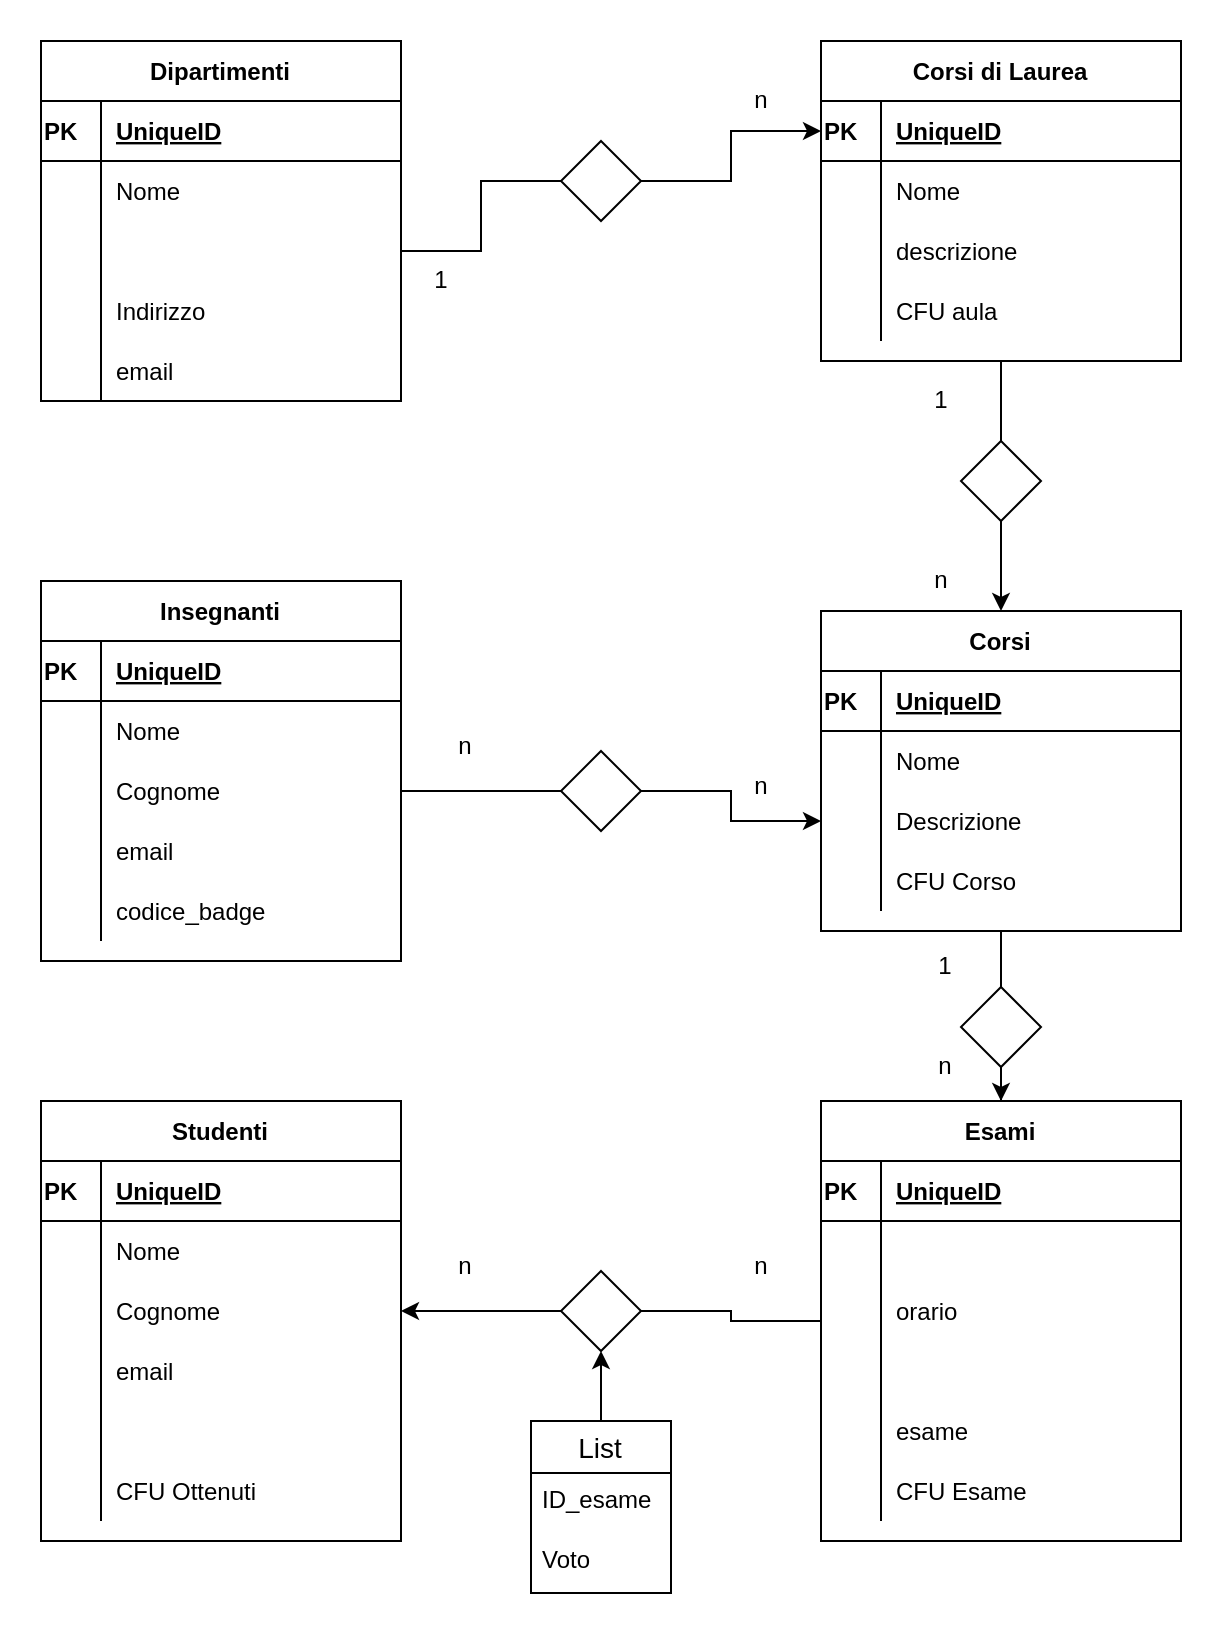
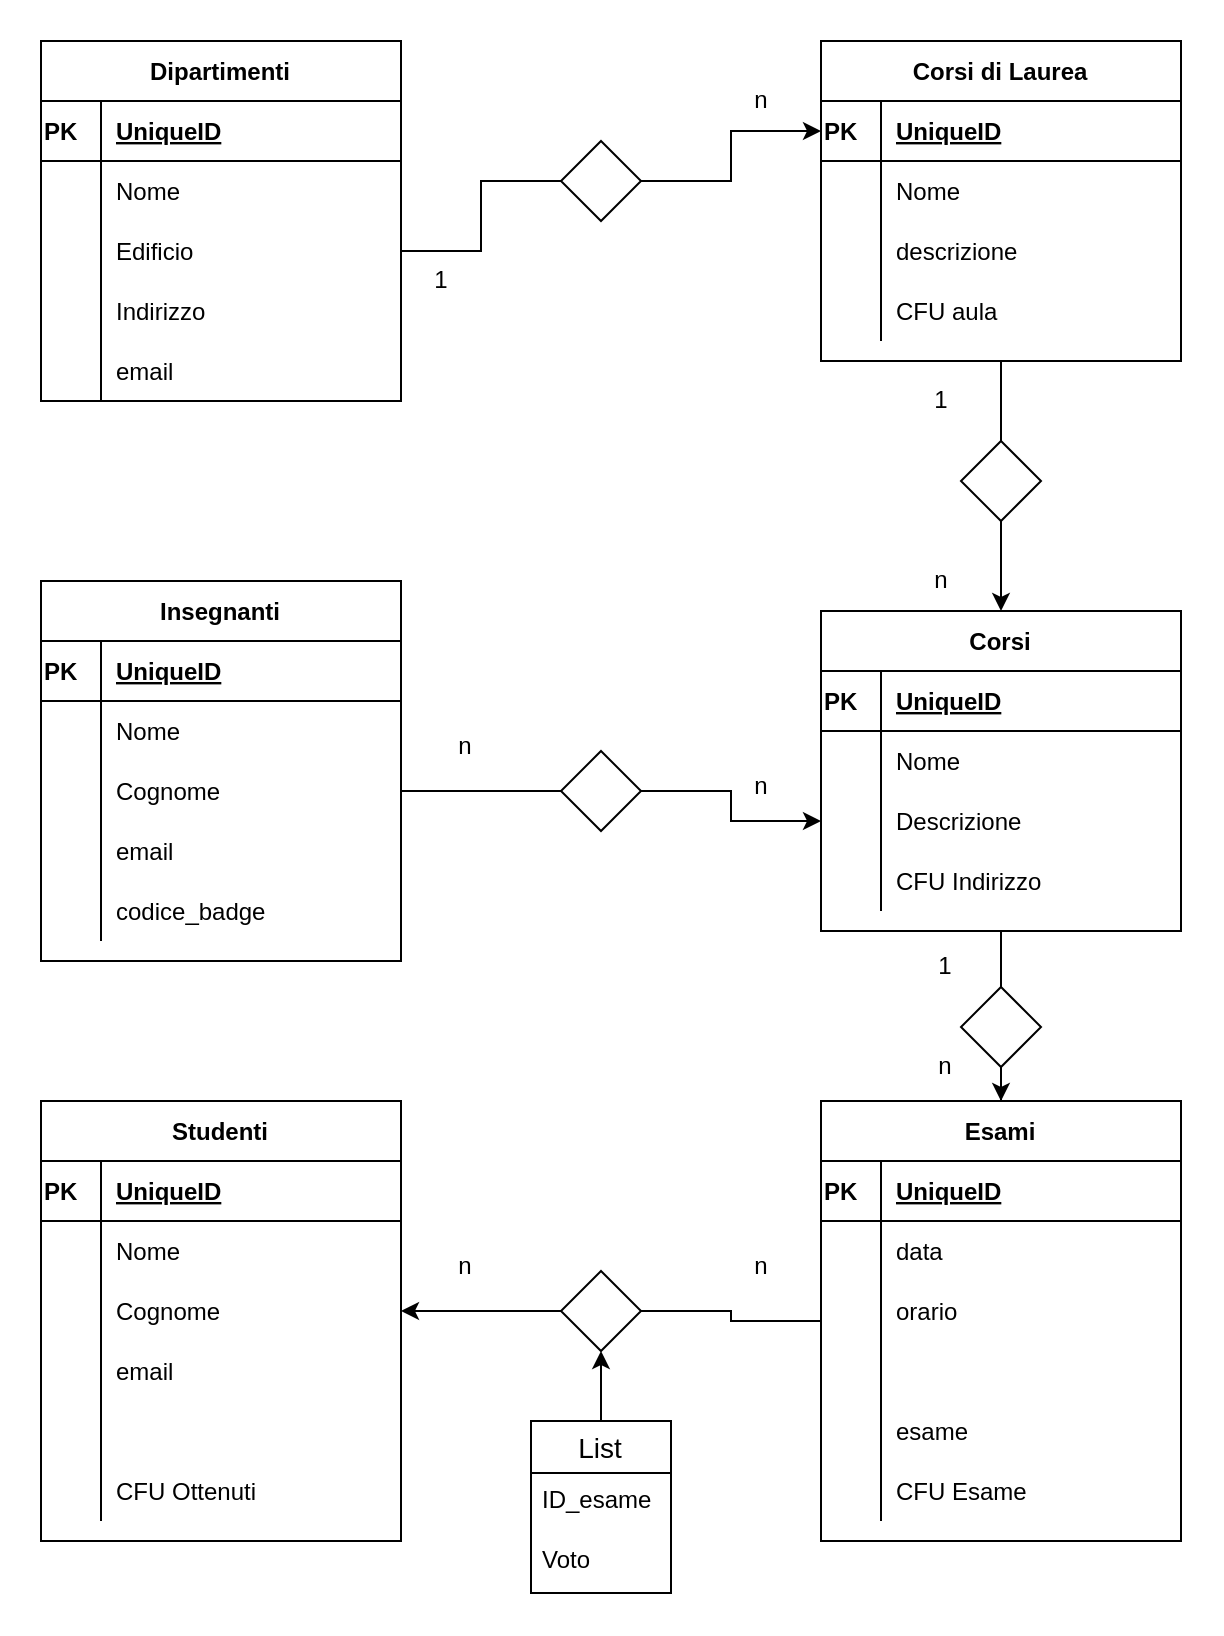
node "Edificio": added
node "CFU Corso": label "CFU Corso" -> "CFU Indirizzo"
node "data": added
